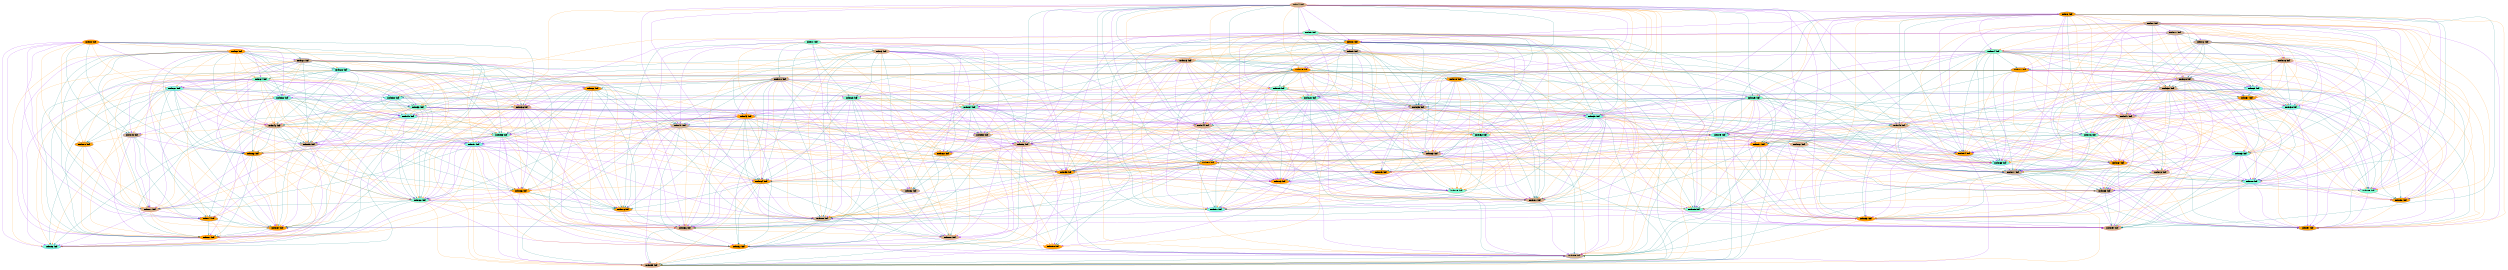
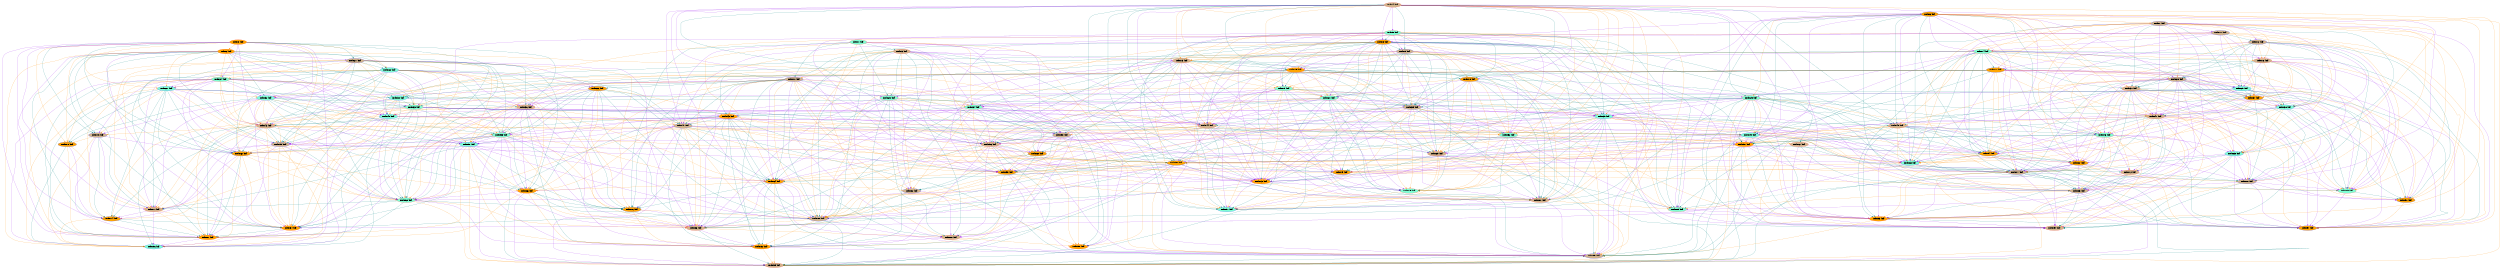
edge "nodo_41 (inf)" -> "nodo_63 (inf)": removed
node "nodo_78 (inf)": fillcolor aquamarine -> tan
